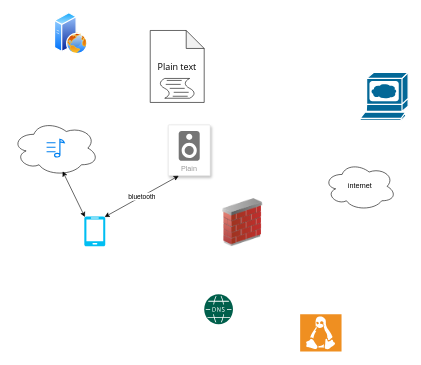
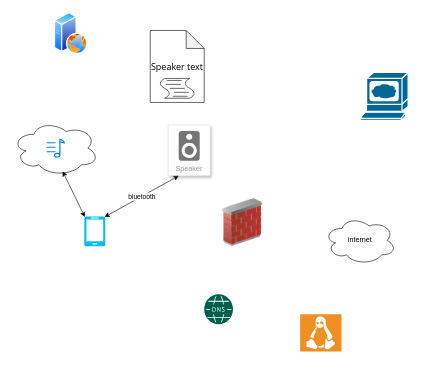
node "Plain text": label "Plain text" -> "Speaker text"
node "Plain": label "Plain" -> "Speaker"
node "internet": moved (360, 186) -> (360, 240)
